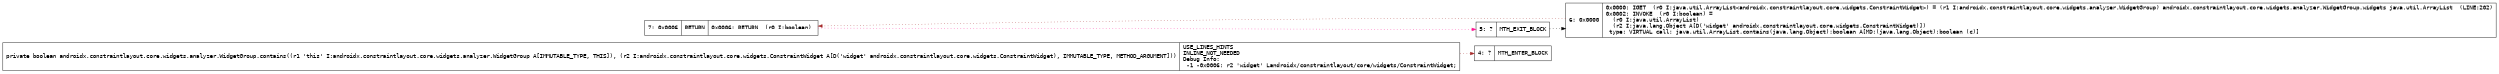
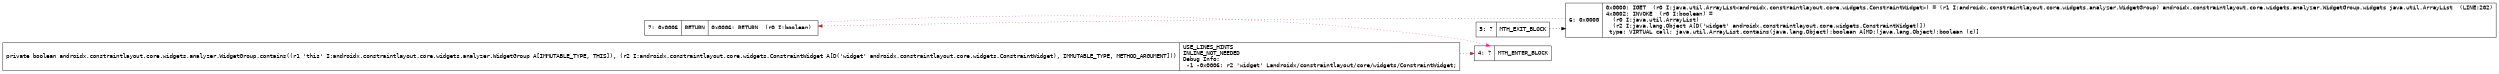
node "6: 0x0000": text "0x0002: INVOKE  (r0 I:boolean) =" -> "4x0002: INVOKE  (r0 I:boolean) ="
edge "7: 0x0006" -> "5: ?": now "7: 0x0006" -> "4: ?"
